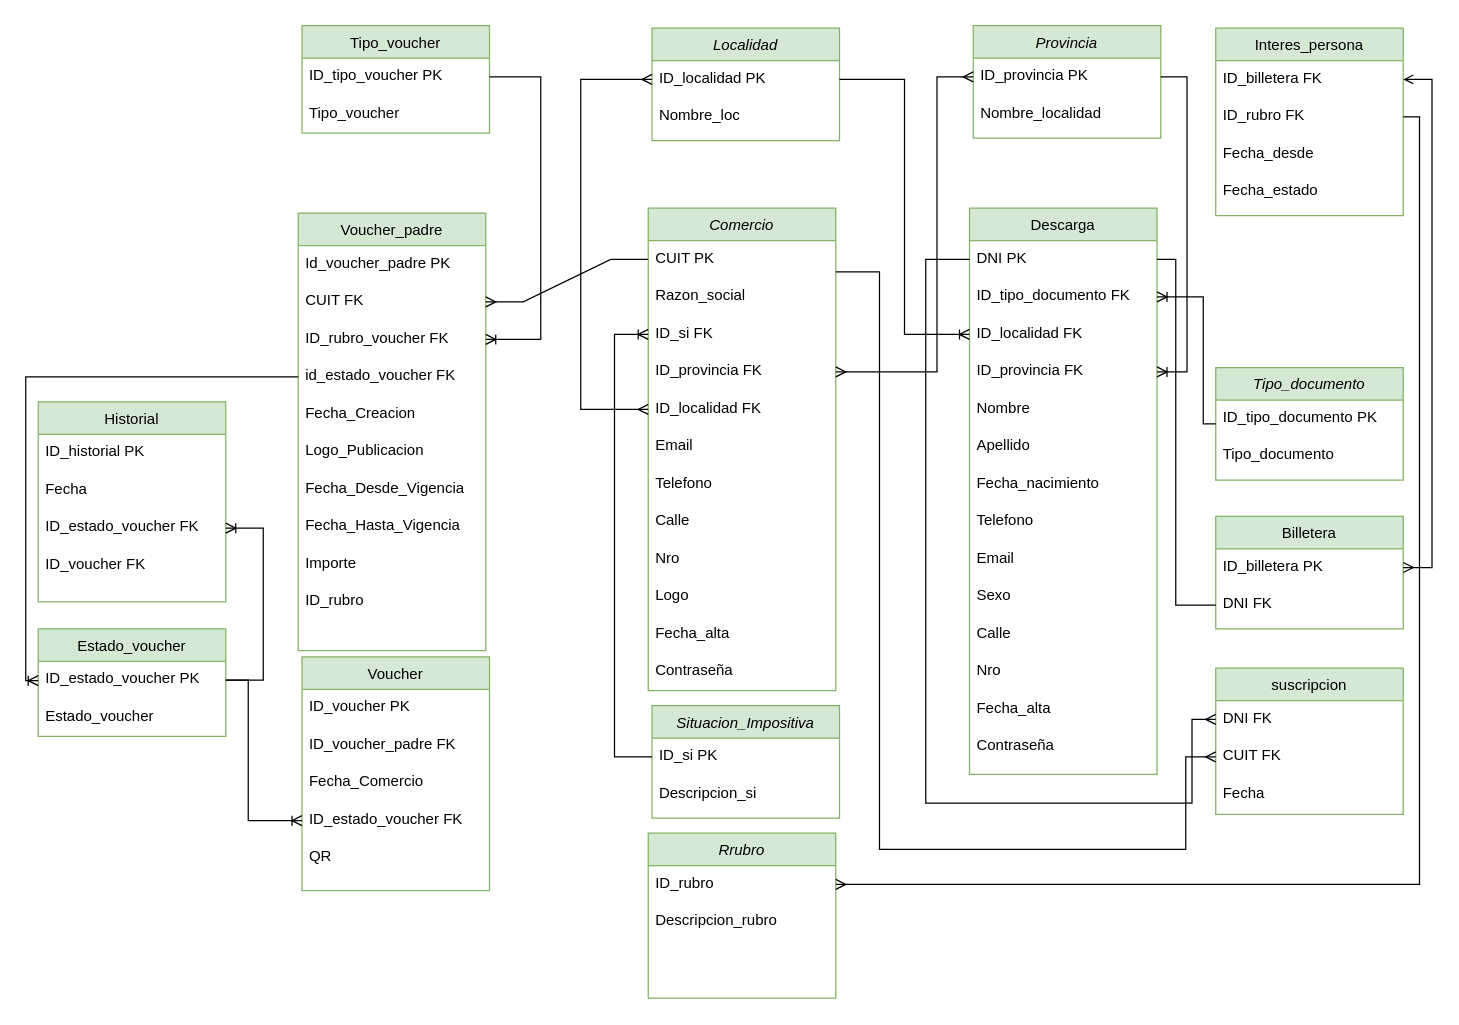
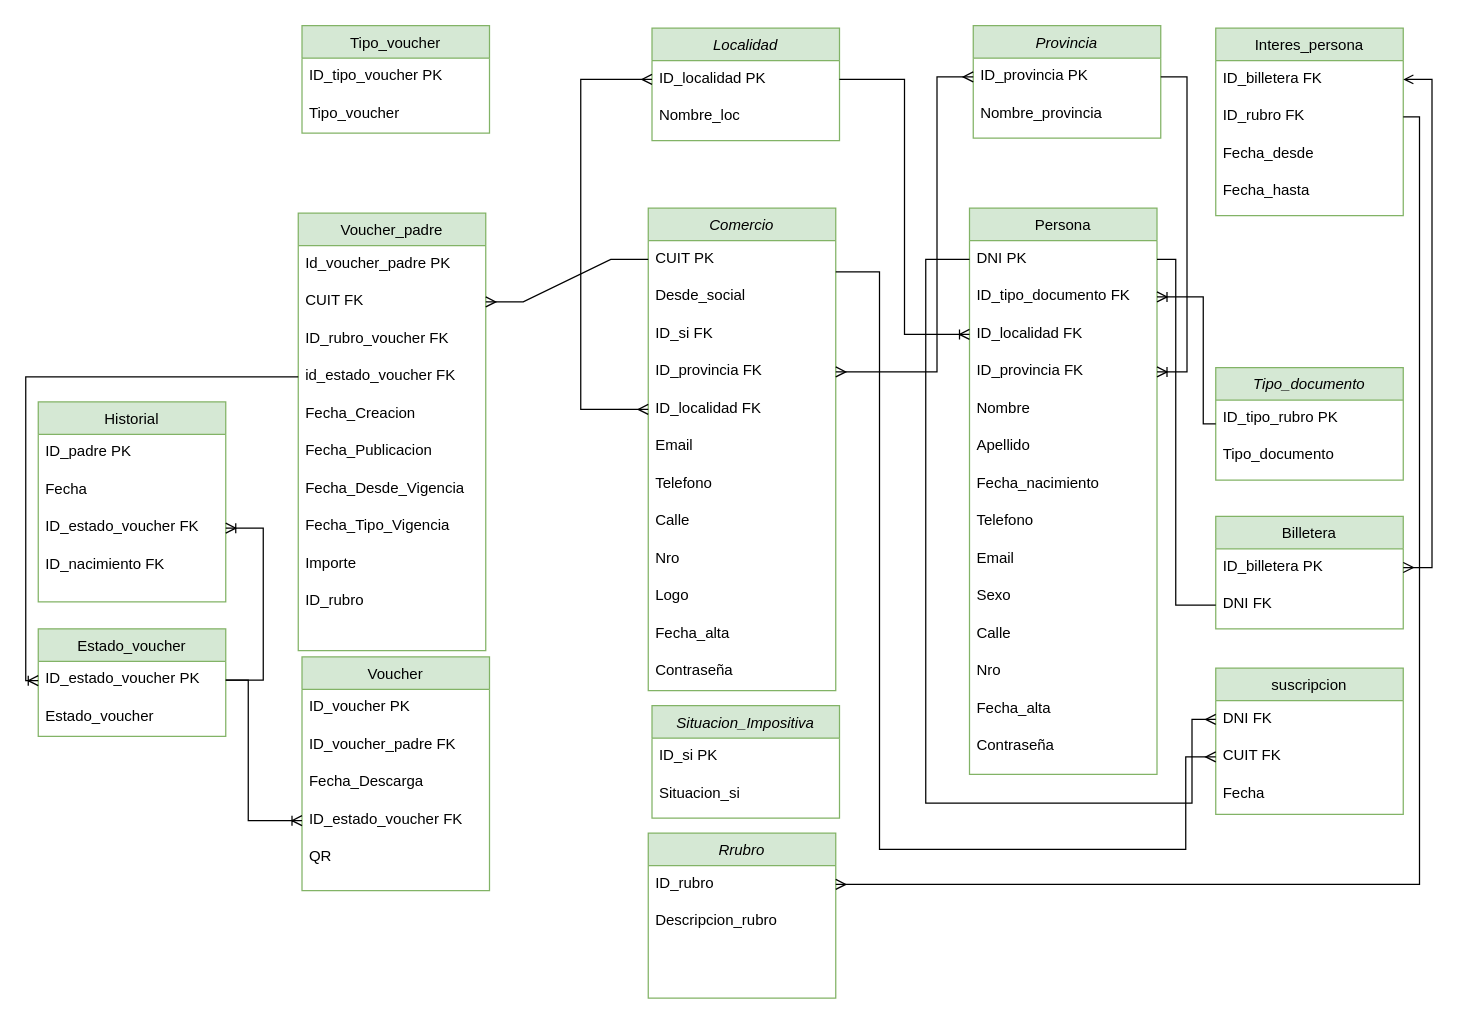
node "Nombre_localidad": label "Nombre_localidad" -> "Nombre_provincia"
node "Fecha_estado": label "Fecha_estado" -> "Fecha_hasta"
edge "ID_tipo_voucher PK" -> "ID_rubro_voucher FK": removed
node "Descarga": label "Descarga" -> "Persona"
node "Razon_social": label "Razon_social" -> "Desde_social"
node "ID_tipo_documento PK": label "ID_tipo_documento PK" -> "ID_tipo_rubro PK"
node "Logo_Publicacion": label "Logo_Publicacion" -> "Fecha_Publicacion"
node "ID_historial PK": label "ID_historial PK" -> "ID_padre PK"
node "Fecha_Hasta_Vigencia": label "Fecha_Hasta_Vigencia" -> "Fecha_Tipo_Vigencia"
edge "ID_si PK" -> "ID_si FK": removed
node "ID_voucher FK": label "ID_voucher FK" -> "ID_nacimiento FK"
node "Fecha_Comercio": label "Fecha_Comercio" -> "Fecha_Descarga"
node "Descripcion_si": label "Descripcion_si" -> "Situacion_si"
